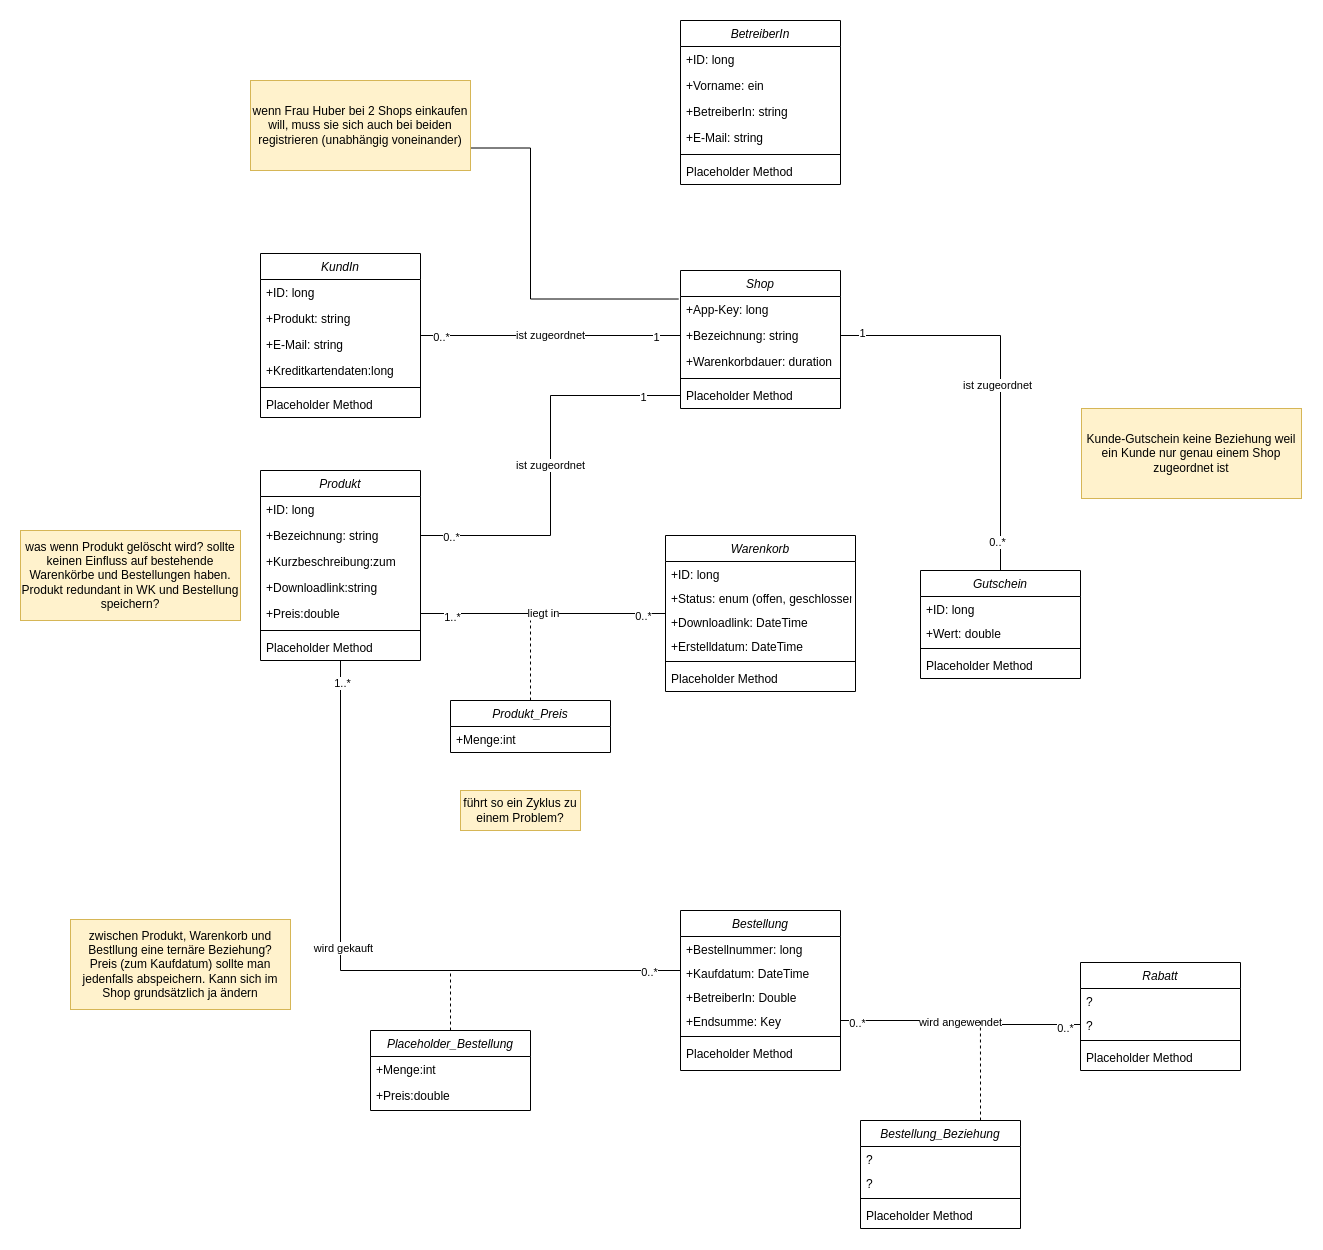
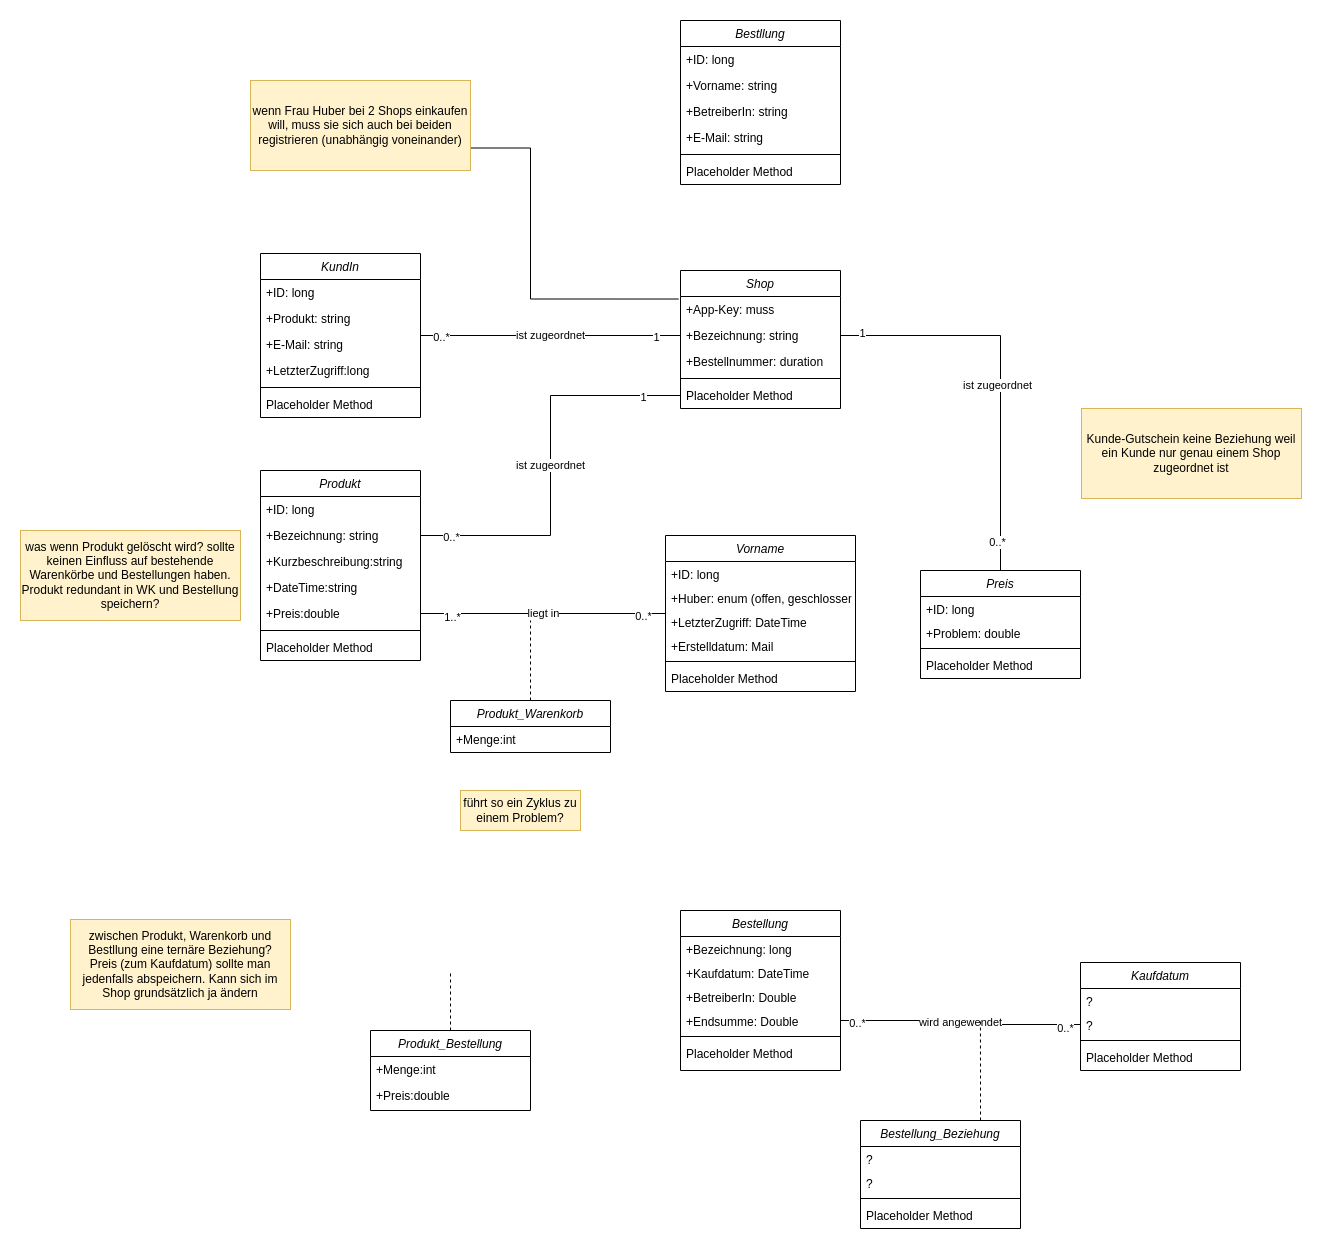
node "BetreiberIn": label "BetreiberIn" -> "Bestllung"
node "+Vorname: ein": label "+Vorname: ein" -> "+Vorname: string"
node "+App-Key: long": label "+App-Key: long" -> "+App-Key: muss"
node "+Warenkorbdauer: duration": label "+Warenkorbdauer: duration" -> "+Bestellnummer: duration"
node "+Kreditkartendaten:long": label "+Kreditkartendaten:long" -> "+LetzterZugriff:long"
node "Warenkorb": label "Warenkorb" -> "Vorname"
node "+Kurzbeschreibung:zum": label "+Kurzbeschreibung:zum" -> "+Kurzbeschreibung:string"
node "Gutschein": label "Gutschein" -> "Preis"
node "+Downloadlink:string": label "+Downloadlink:string" -> "+DateTime:string"
node "+Status: enum (offen, geschlossen)": label "+Status: enum (offen, geschlossen)" -> "+Huber: enum (offen, geschlossen)"
node "+Downloadlink: DateTime": label "+Downloadlink: DateTime" -> "+LetzterZugriff: DateTime"
node "+Wert: double": label "+Wert: double" -> "+Problem: double"
node "+Erstelldatum: DateTime": label "+Erstelldatum: DateTime" -> "+Erstelldatum: Mail"
node "Produkt_Preis": label "Produkt_Preis" -> "Produkt_Warenkorb"
node "+Bestellnummer: long": label "+Bestellnummer: long" -> "+Bezeichnung: long"
edge "Produkt" -- "Bestellung": removed, labels "1..*", "wird gekauft", "0..*"
node "Rabatt": label "Rabatt" -> "Kaufdatum"
node "+Endsumme: Key": label "+Endsumme: Key" -> "+Endsumme: Double"
node "Placeholder_Bestellung": label "Placeholder_Bestellung" -> "Produkt_Bestellung"
